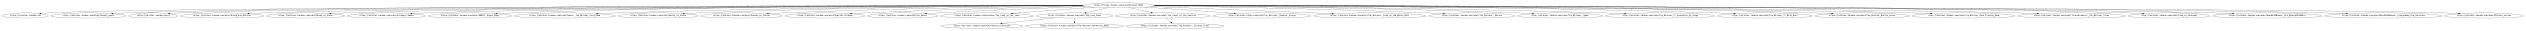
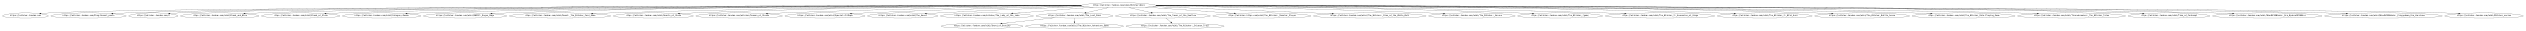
node "https://https.fandom.com/wiki/Witcher_Wiki": label "https://https.fandom.com/wiki/Witcher_Wiki" -> "https://witcher.fandom.com/wiki/Witcher_Wiki"
node "https://witcher.fandom.com/wiki/Blood_and_Witcher": label "https://witcher.fandom.com/wiki/Blood_and_Witcher" -> "https://witcher.fandom.com/wiki/Blood_and_Wine"
node "https://witcher.fandom.com/wiki/Season_of_Storms": label "https://witcher.fandom.com/wiki/Season_of_Storms" -> "https://witcher.fandom.com/witcher/Season_of_Storms"
